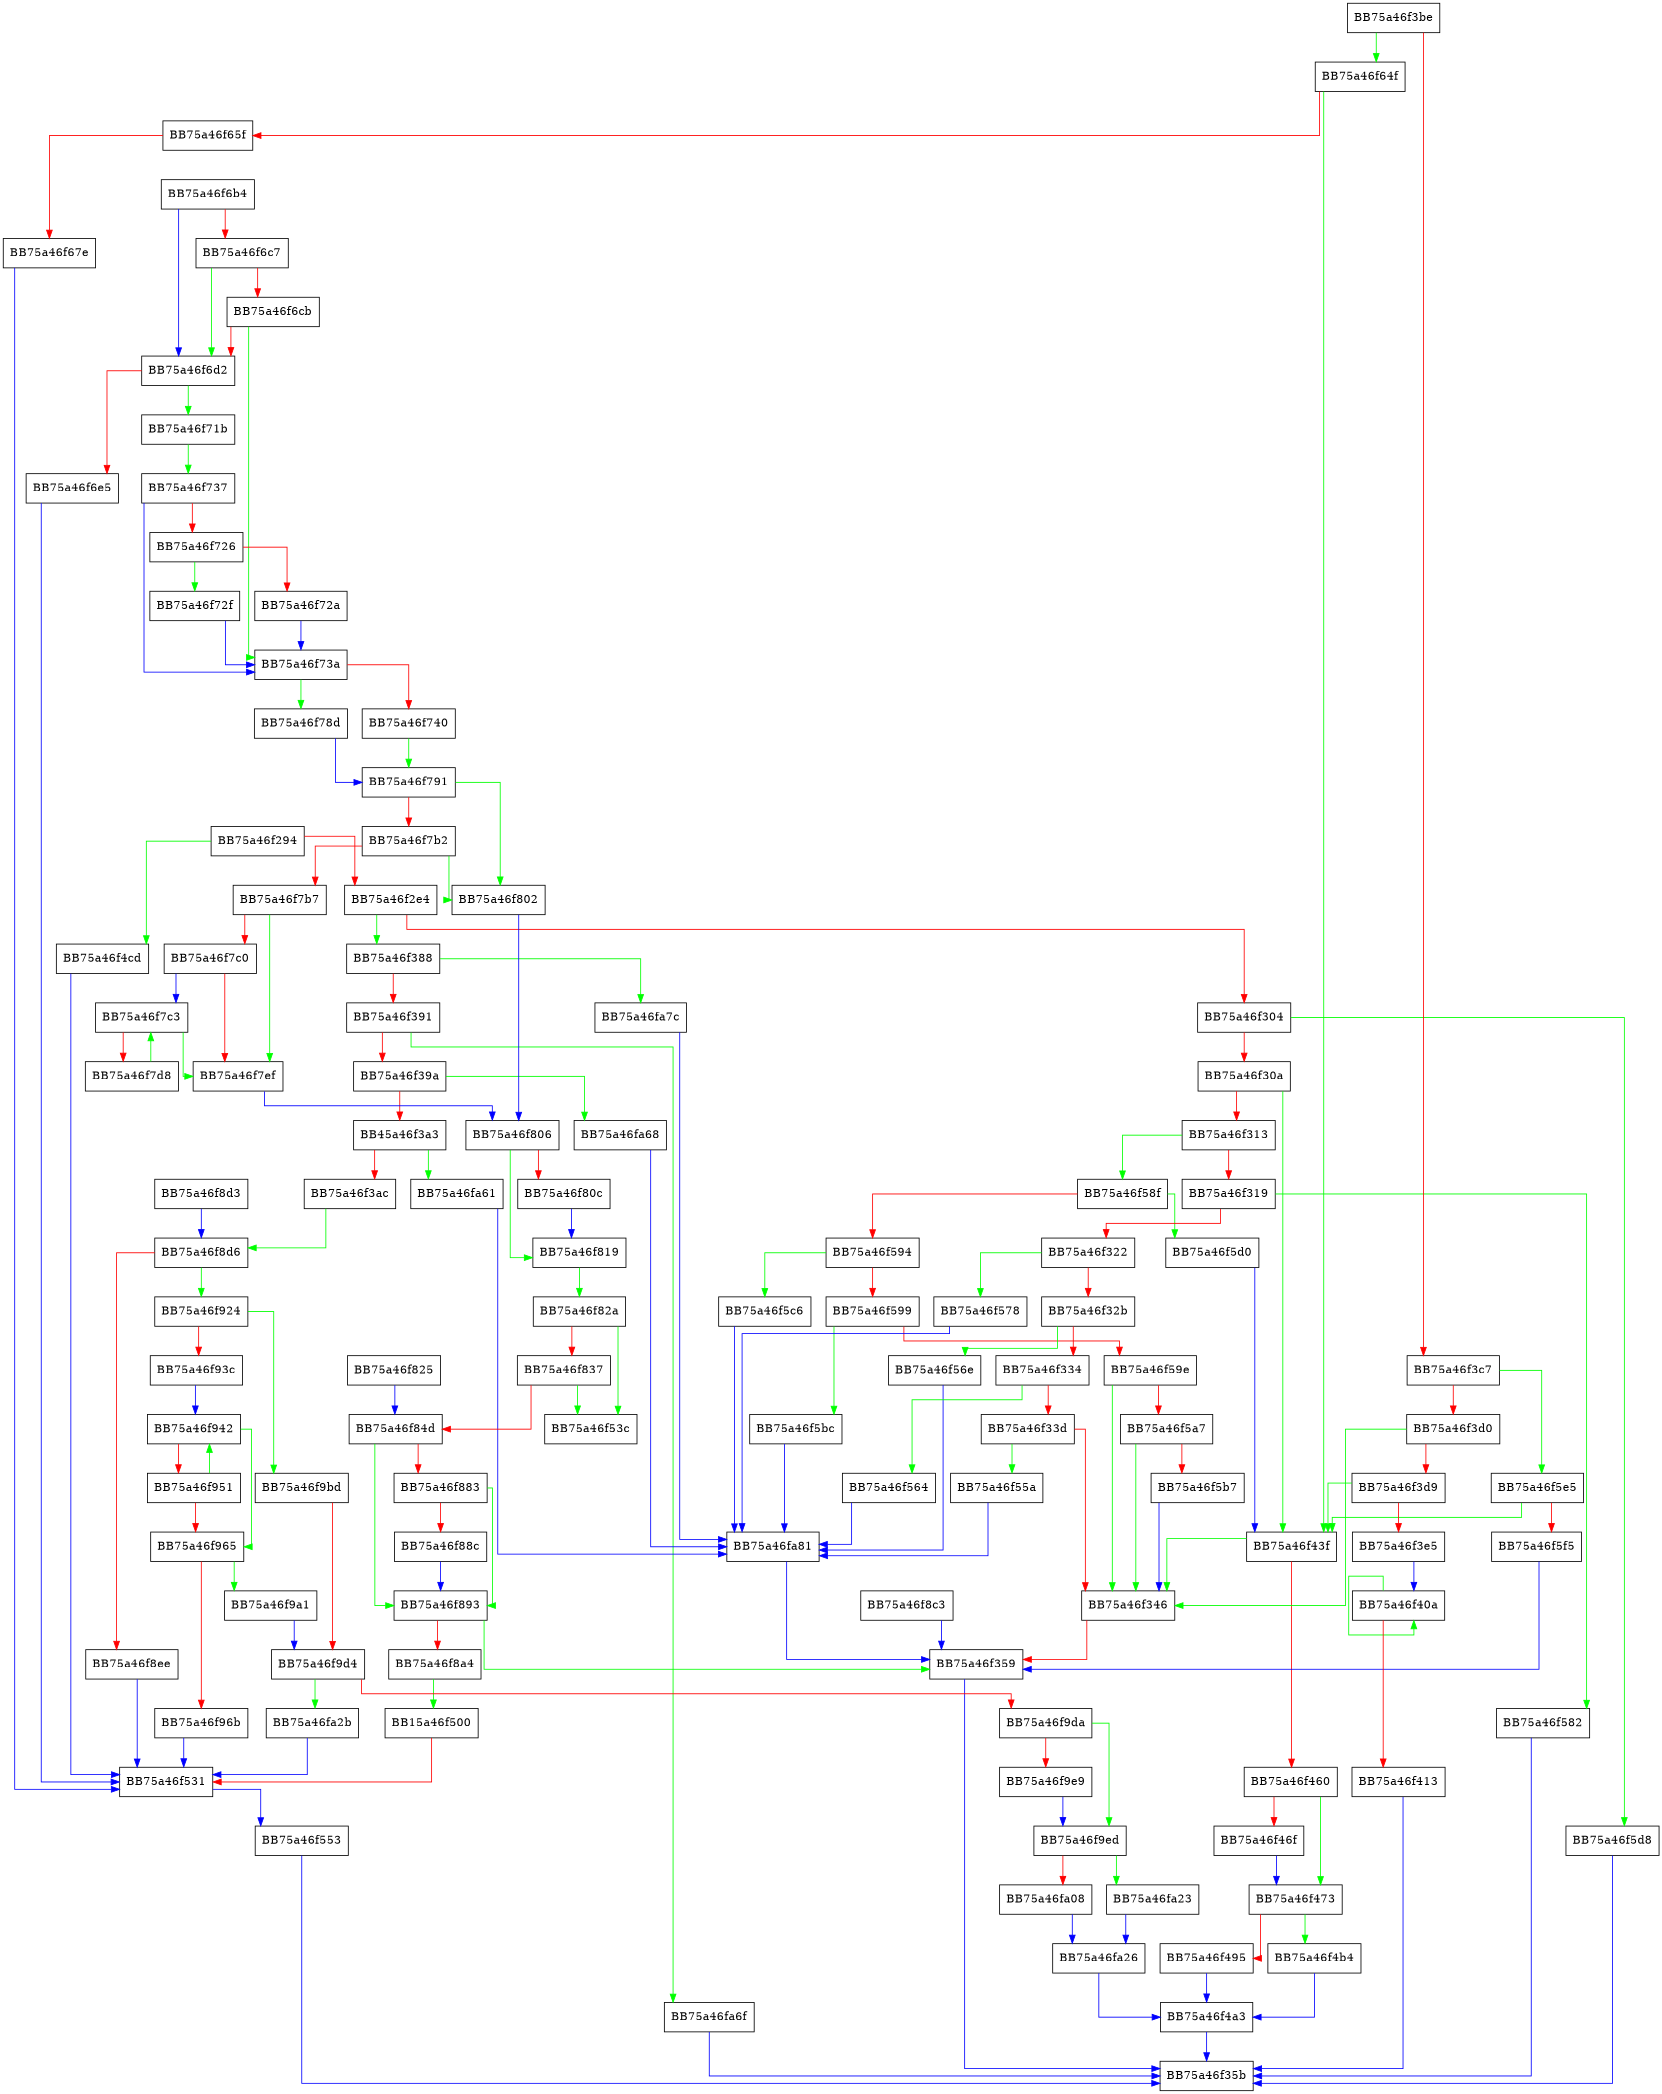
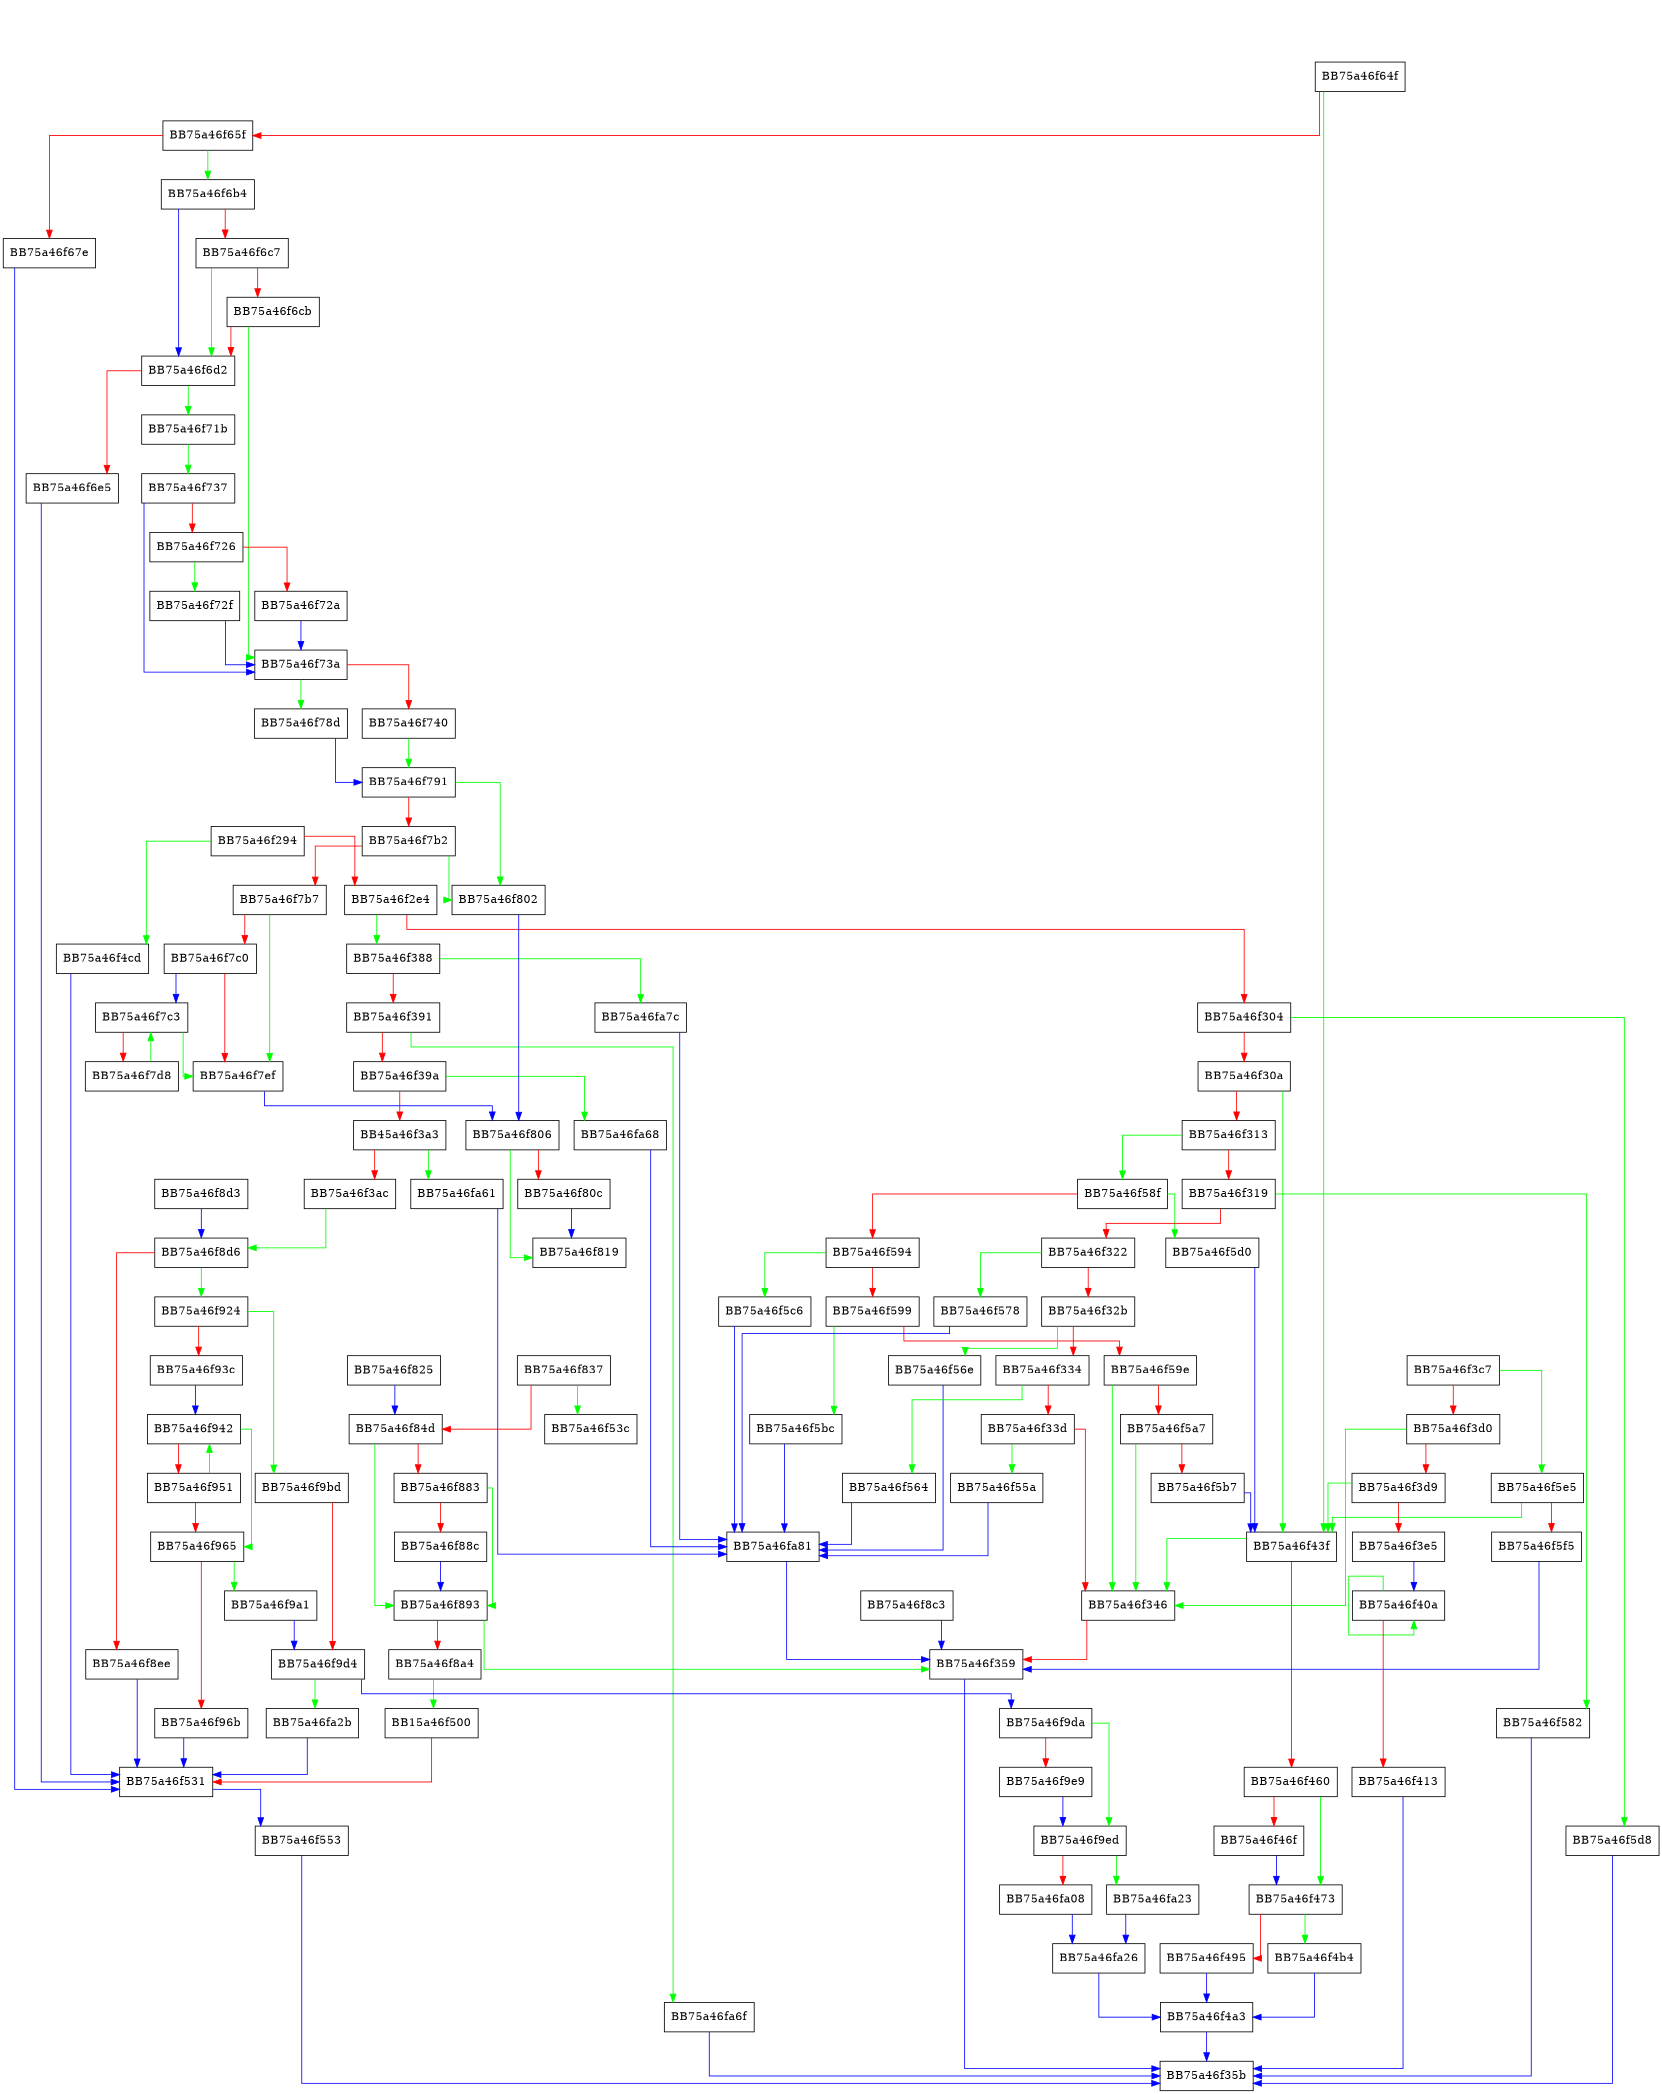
node "BB75a46f3be": removed
edge "BB75a46f65f" -> "BB75a46f6b4": added
node "BB75a46f82a": removed
edge "BB75a46f5b7" -> "BB75a46f346": now "BB75a46f5b7" -> "BB75a46f43f"
edge "BB75a46f9d4" -> "BB75a46f9da": color red -> blue
